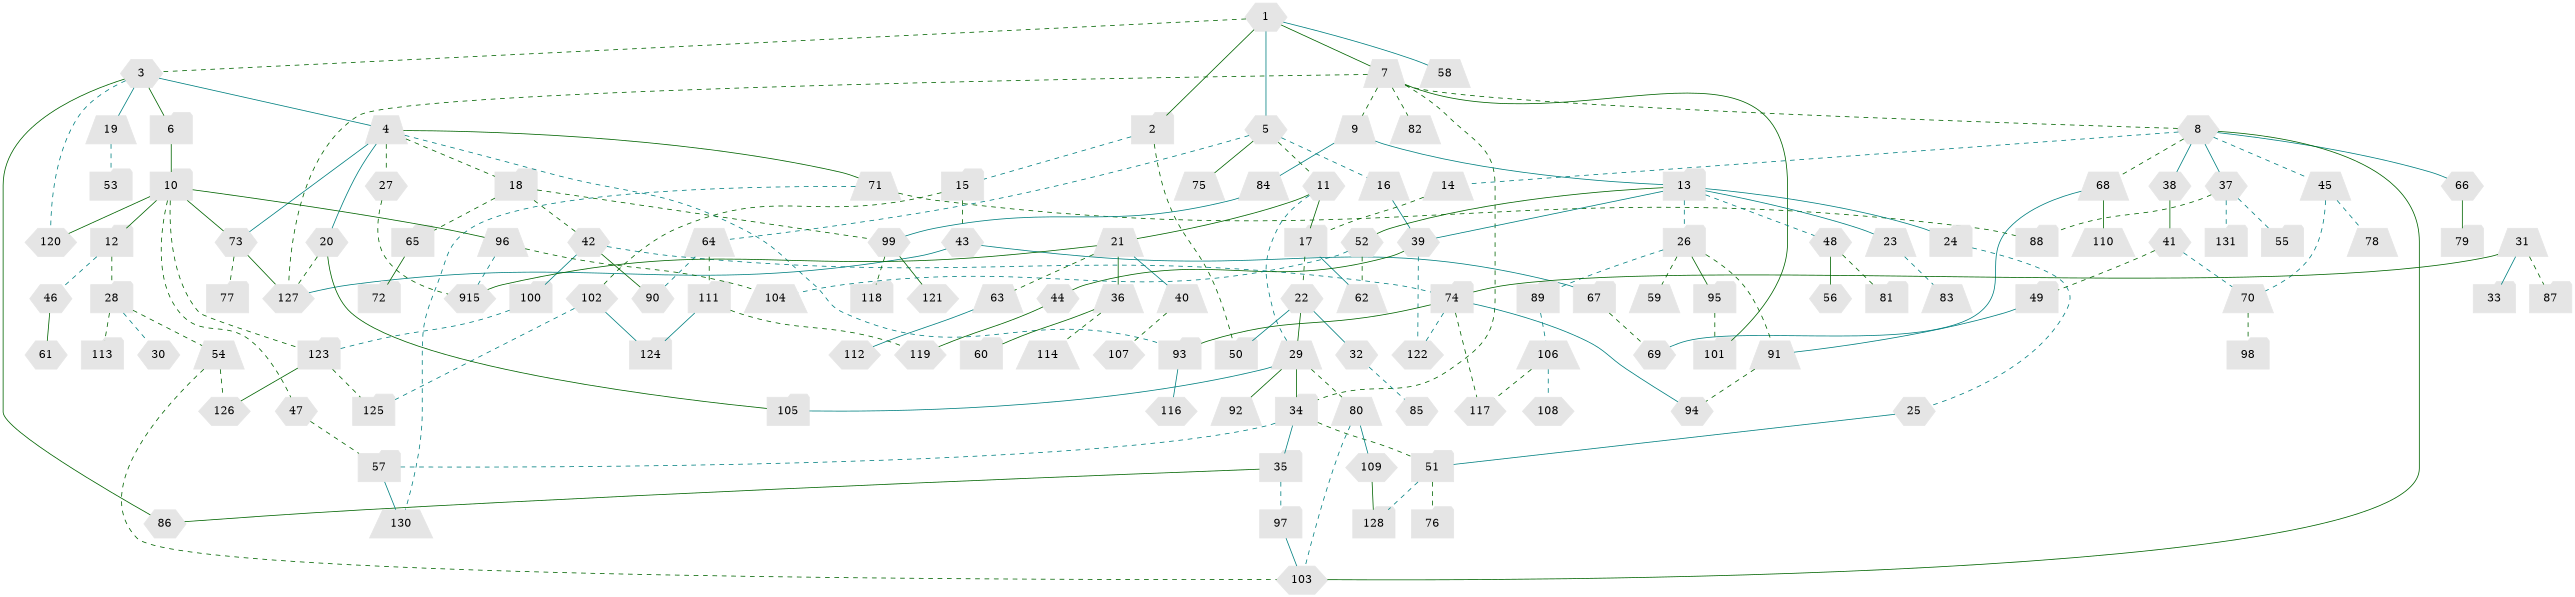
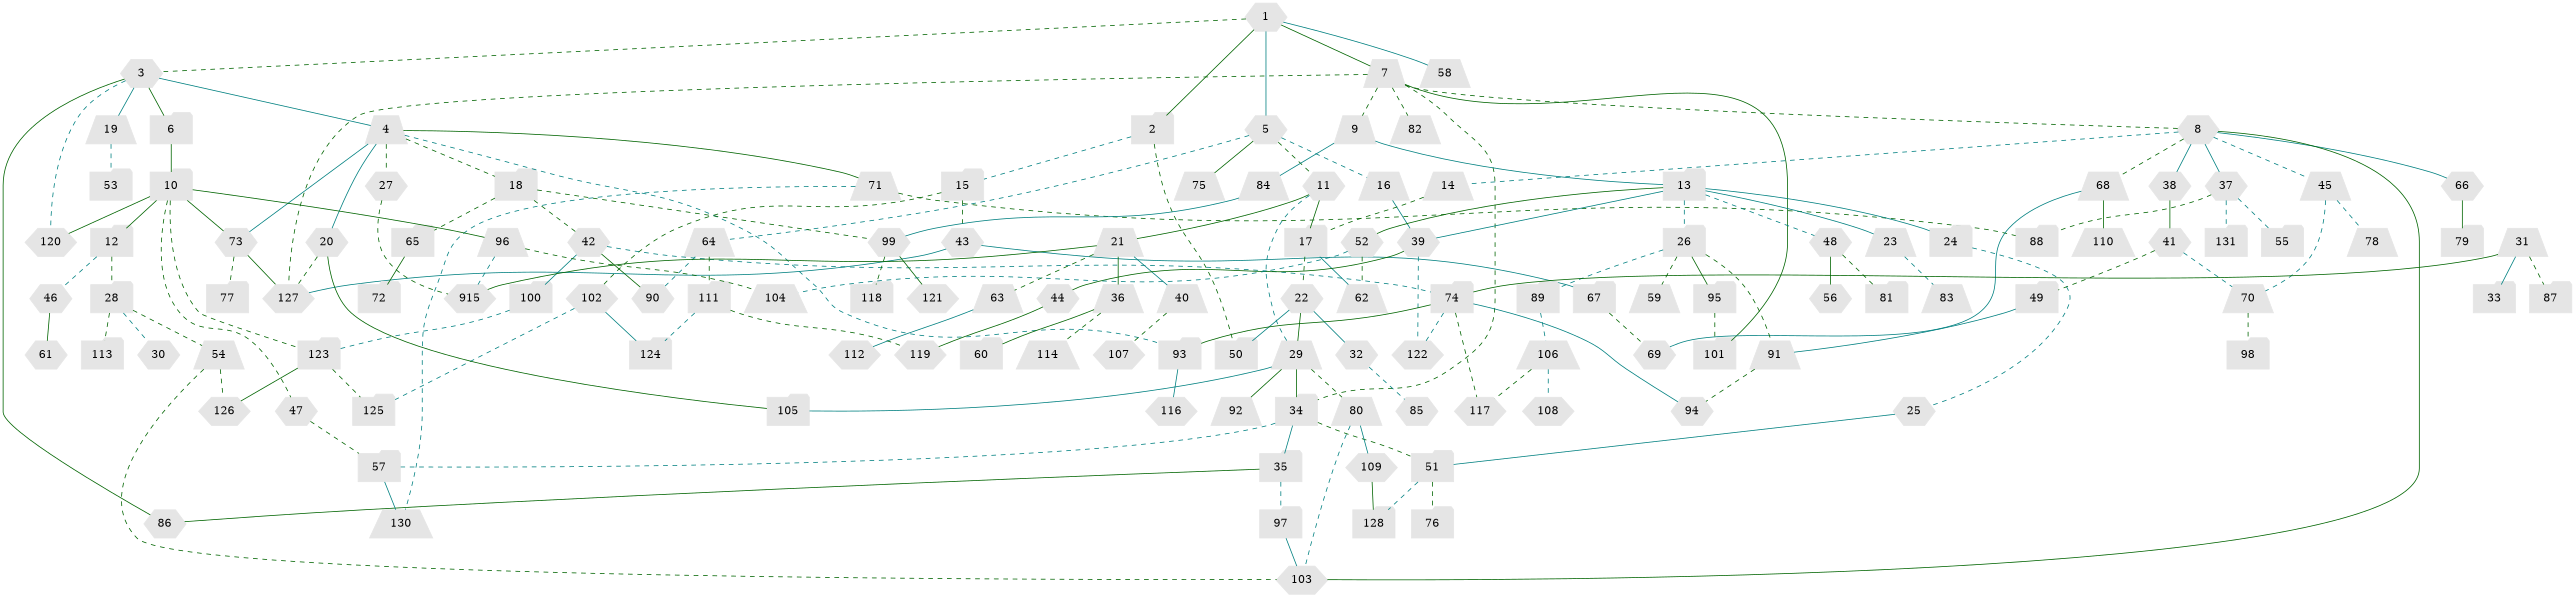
edge "111" -- "124": style solid -> dashed
